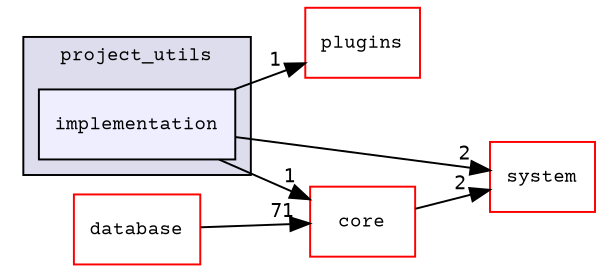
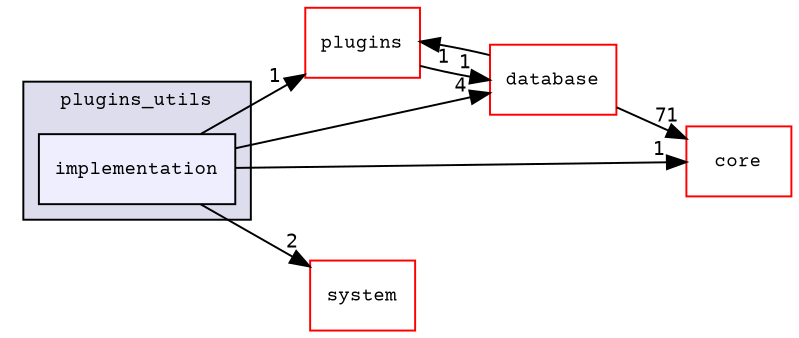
edge "database" -> "plugins": added
cluster "project_utils": label "project_utils" -> "plugins_utils"
edge "plugins" -> "database": added
edge "implementation" -> "database": added
edge "core" -> "system": removed
